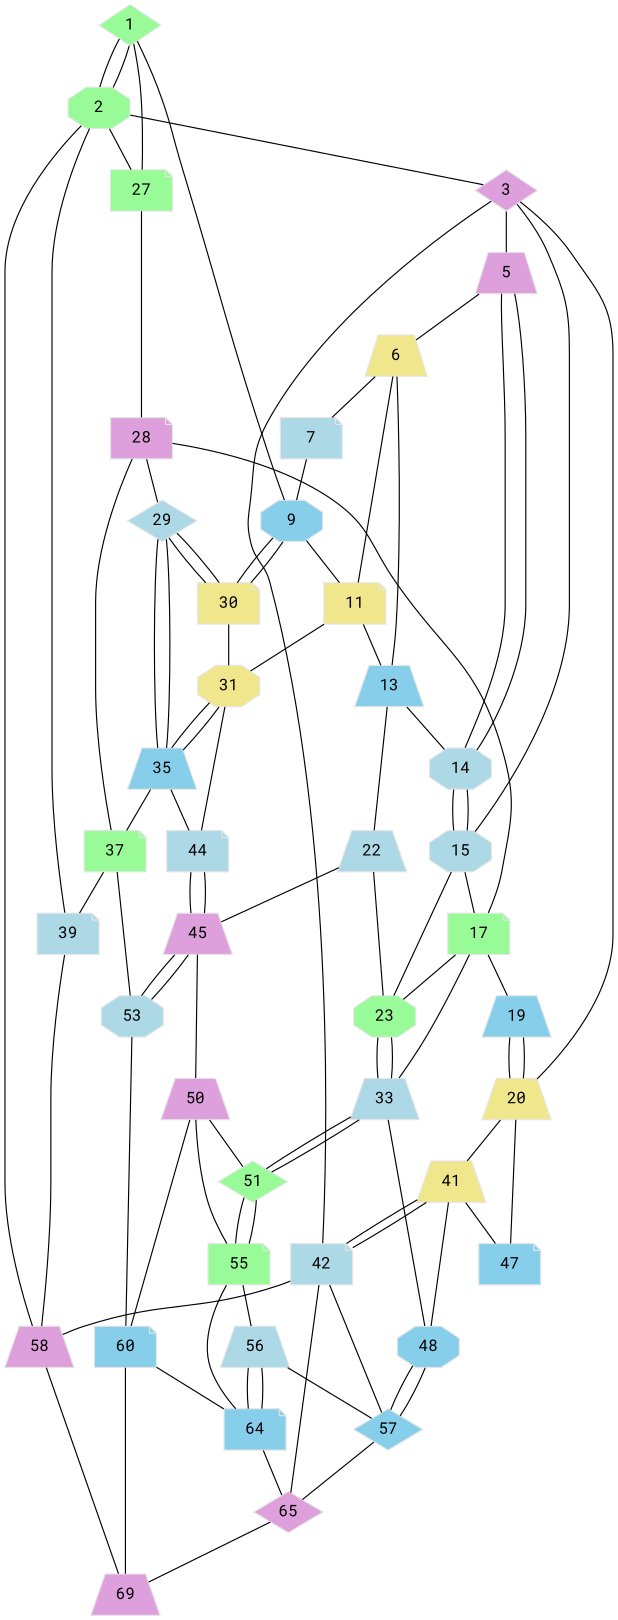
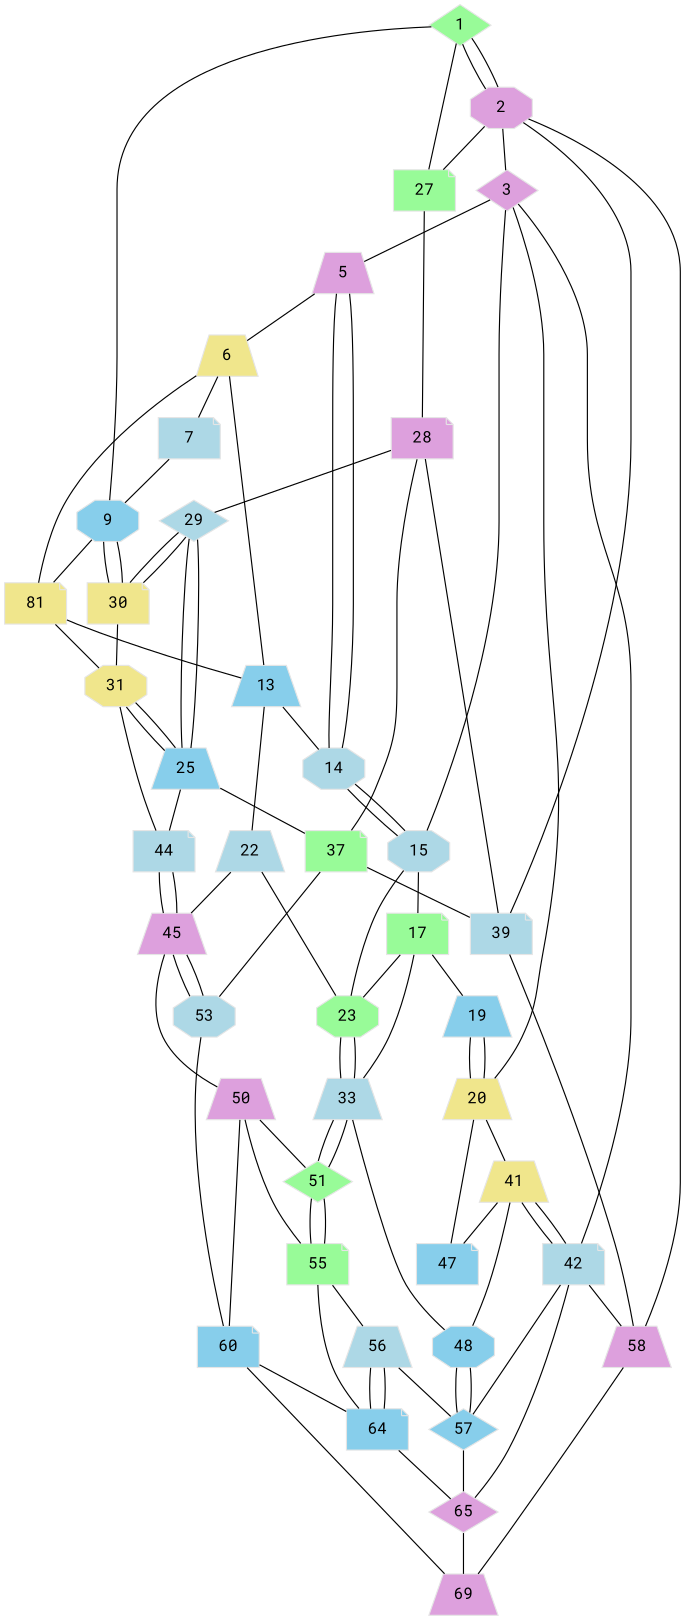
node "2": fillcolor palegreen -> plum
node "11": label "11" -> "81"
edge "28" -- "17": now "28" -- "39"
node "35": label "35" -> "25"
